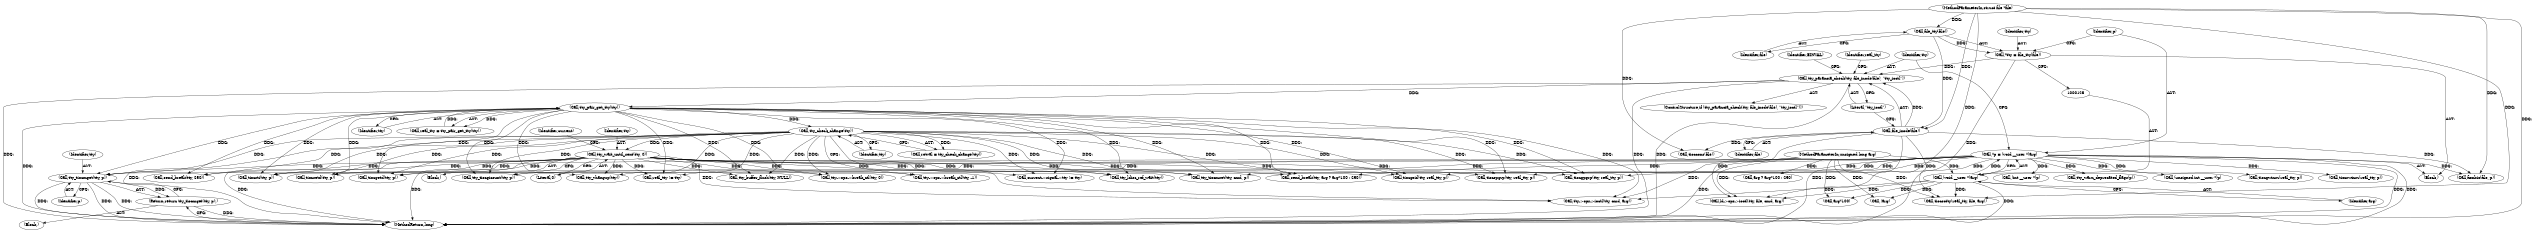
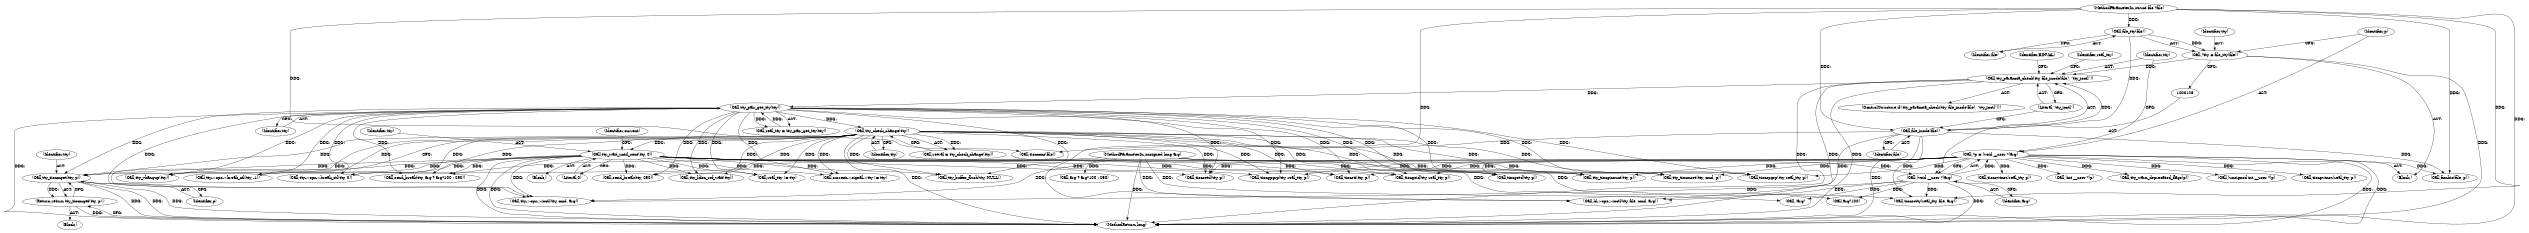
edge "(Call,tty_pair_get_tty(tty))" -> "(Call,tty->ops->break_ctl(tty, -1))": added, label "DDG:"
edge "(Call,tty_wait_until_sent(tty, 0))" -> "(Call,tty_tiocgicount(tty, p))": label "CFG: " -> "DDG: "
